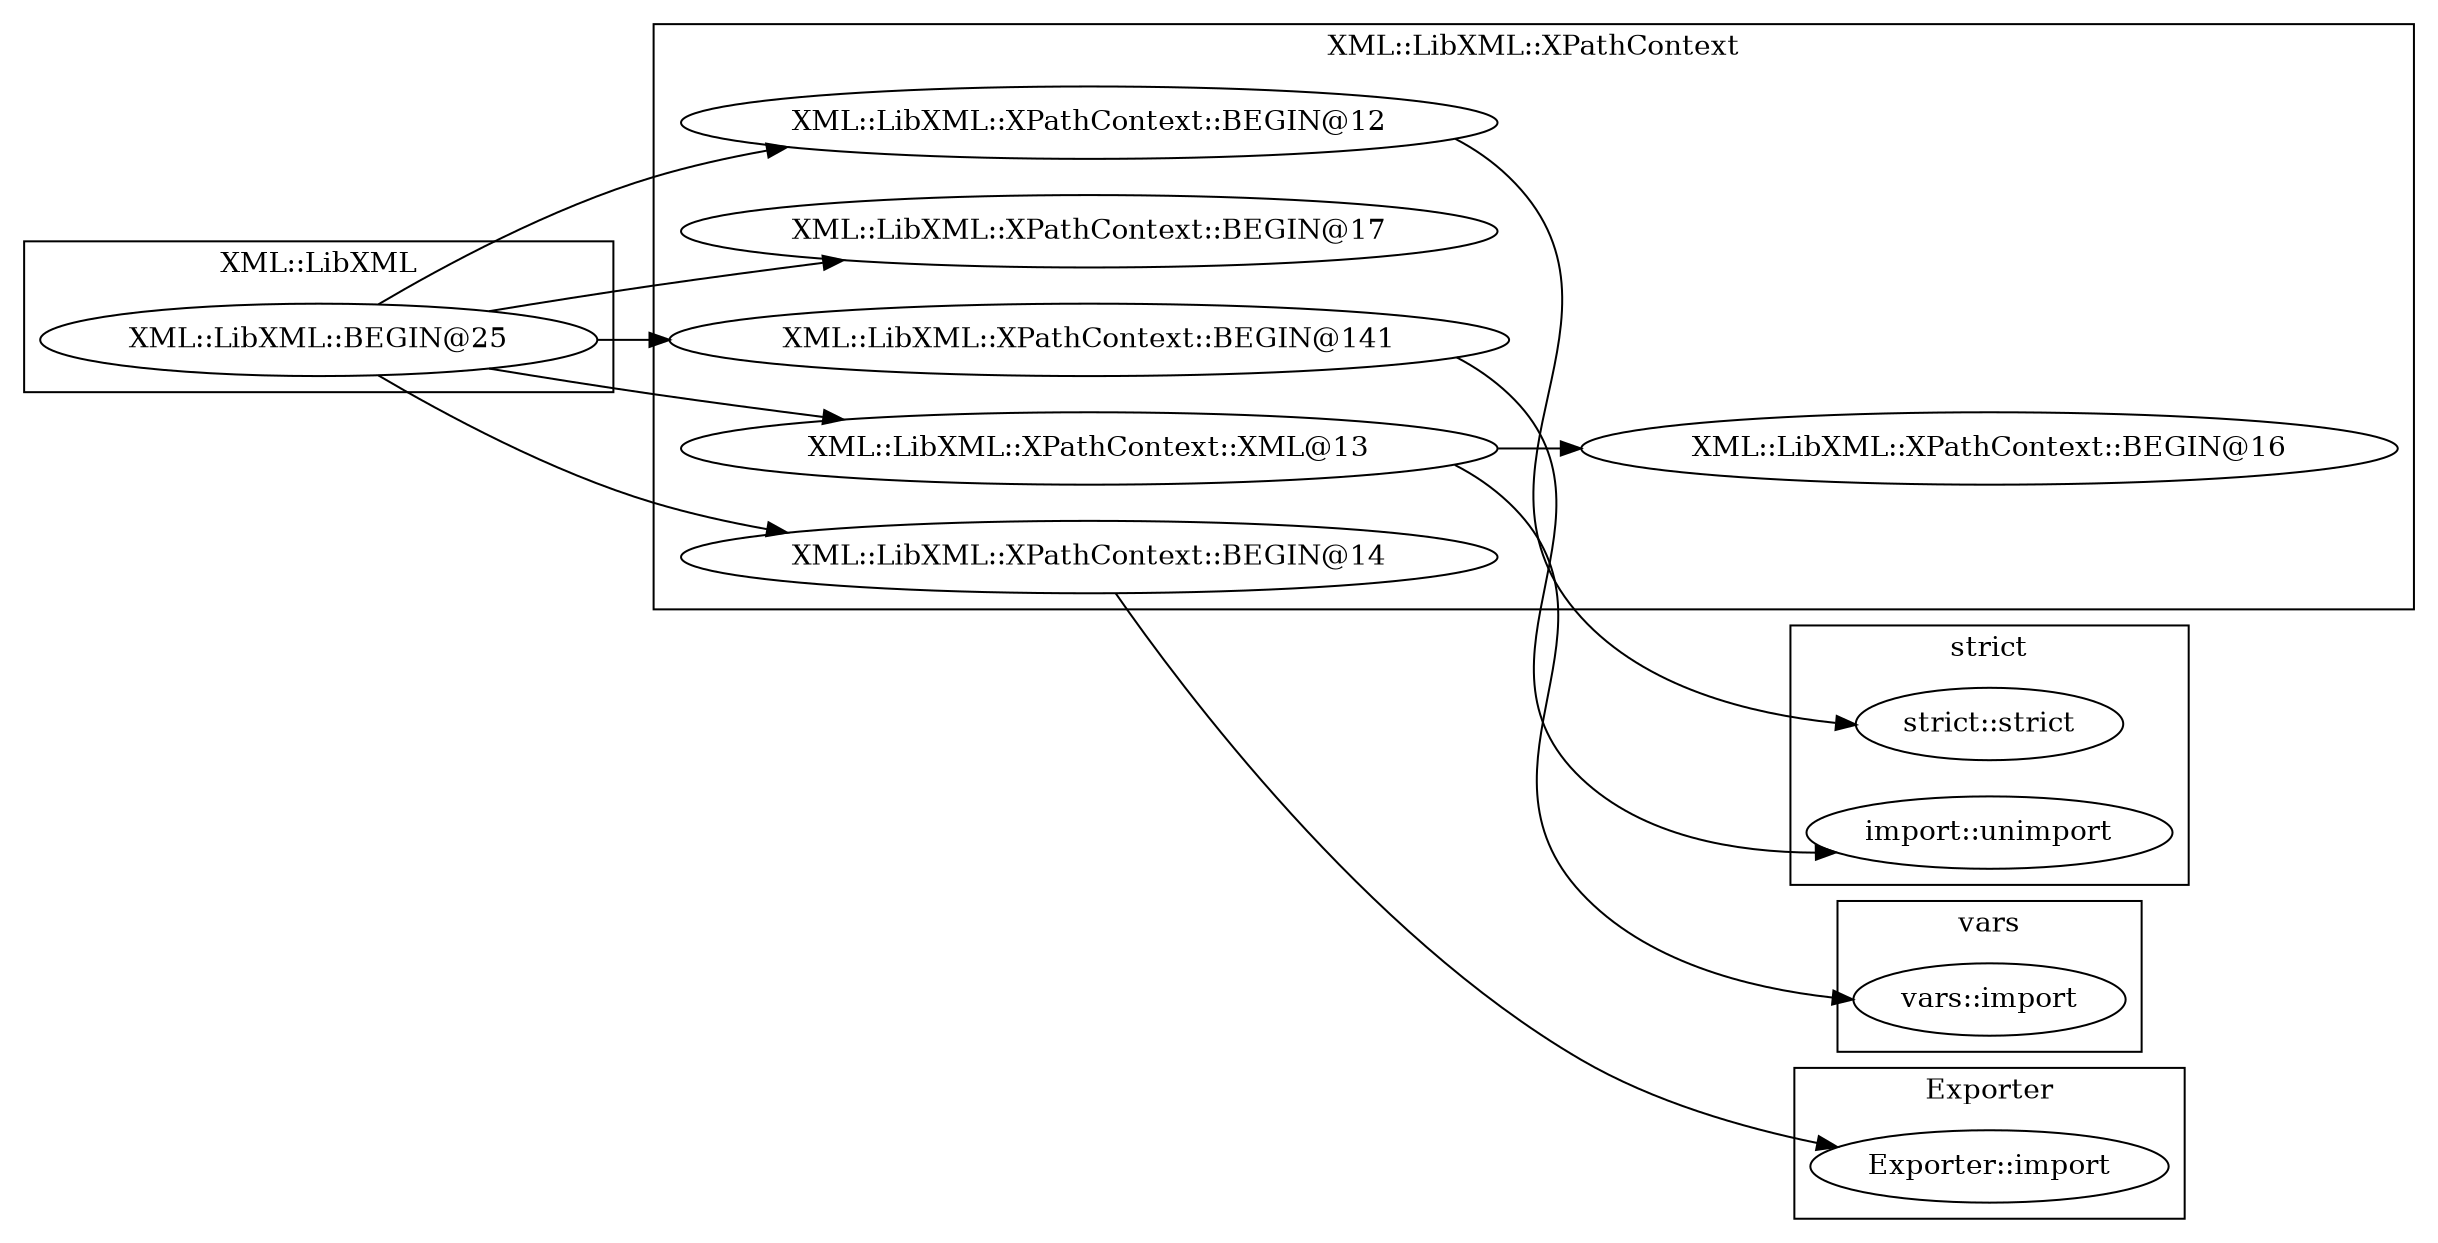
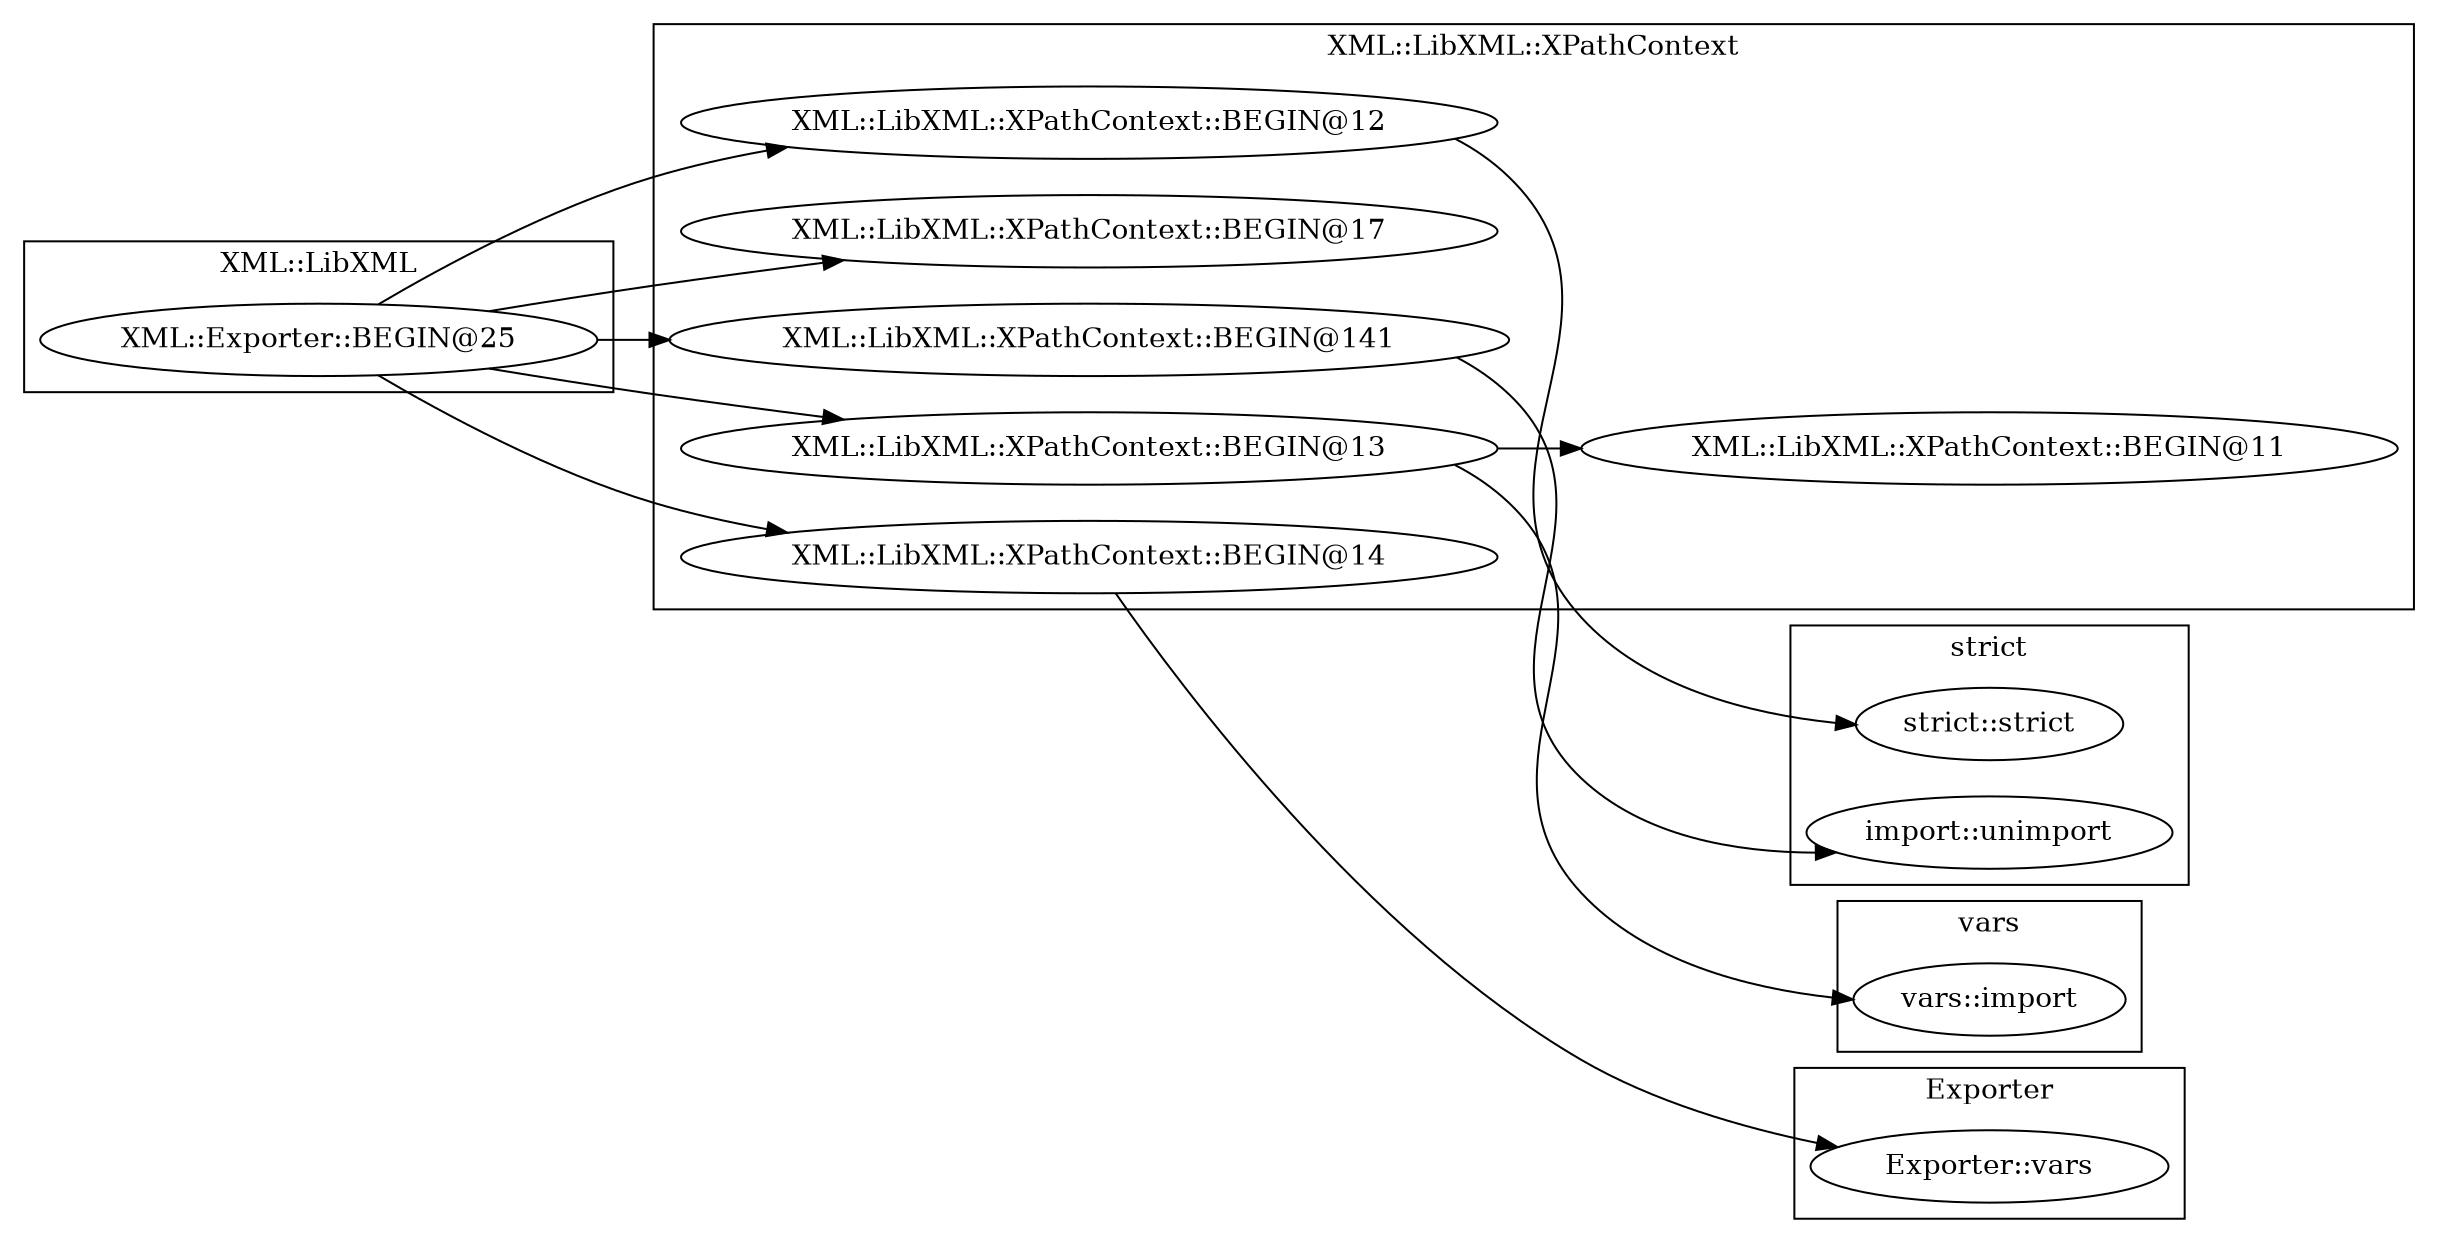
node "XML::LibXML::BEGIN@25": label "XML::LibXML::BEGIN@25" -> "XML::Exporter::BEGIN@25"
node "XML::LibXML::XPathContext::XML@13": label "XML::LibXML::XPathContext::XML@13" -> "XML::LibXML::XPathContext::BEGIN@13"
node "XML::LibXML::XPathContext::BEGIN@16": label "XML::LibXML::XPathContext::BEGIN@16" -> "XML::LibXML::XPathContext::BEGIN@11"
node "Exporter::import": label "Exporter::import" -> "Exporter::vars"
